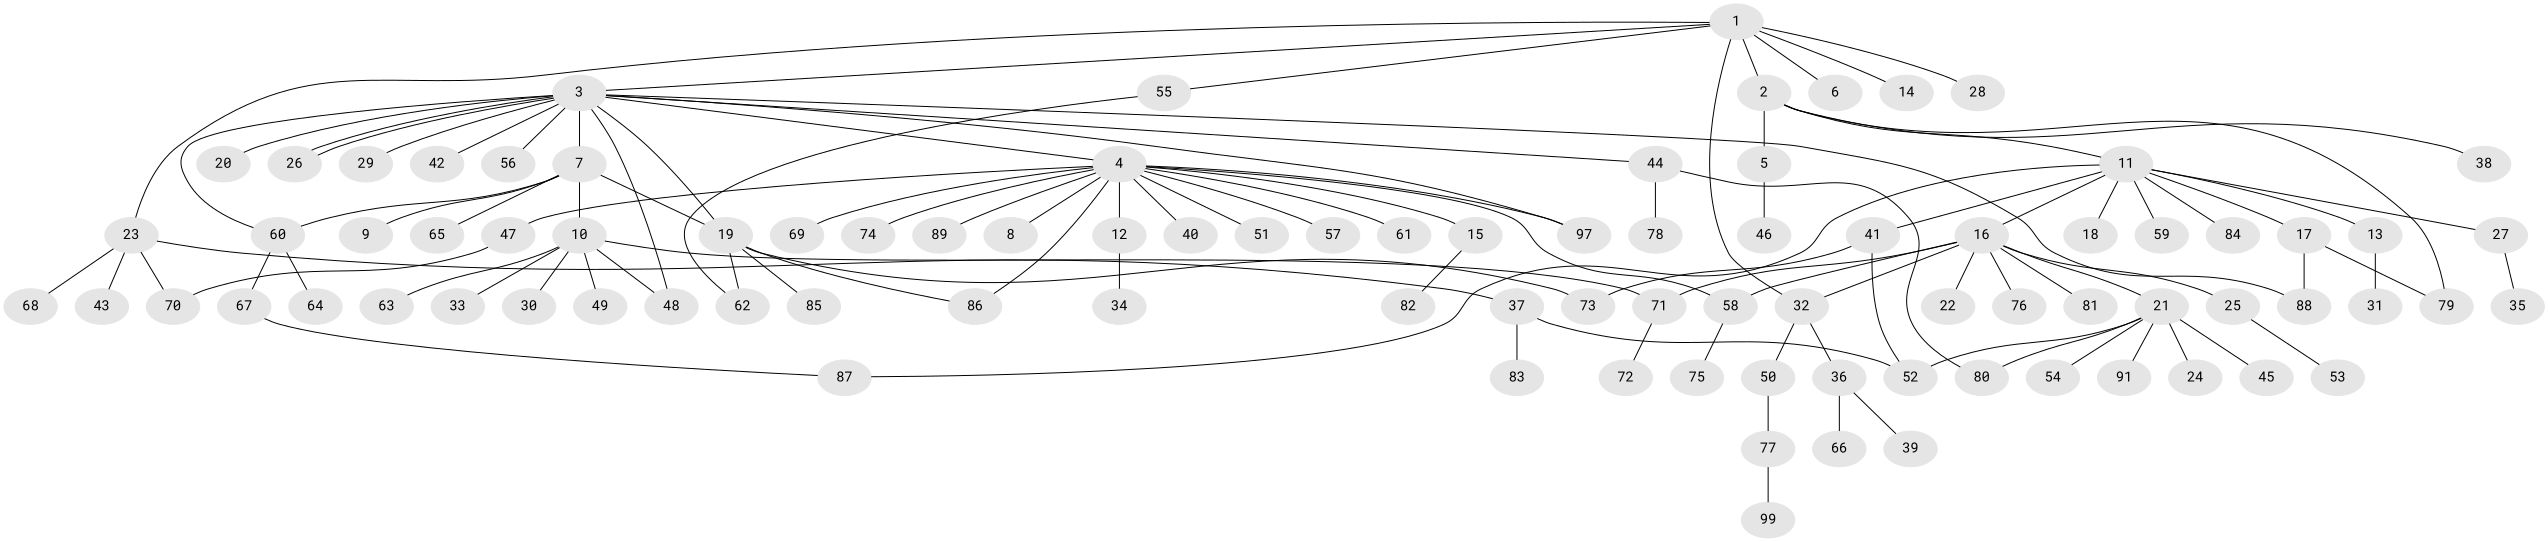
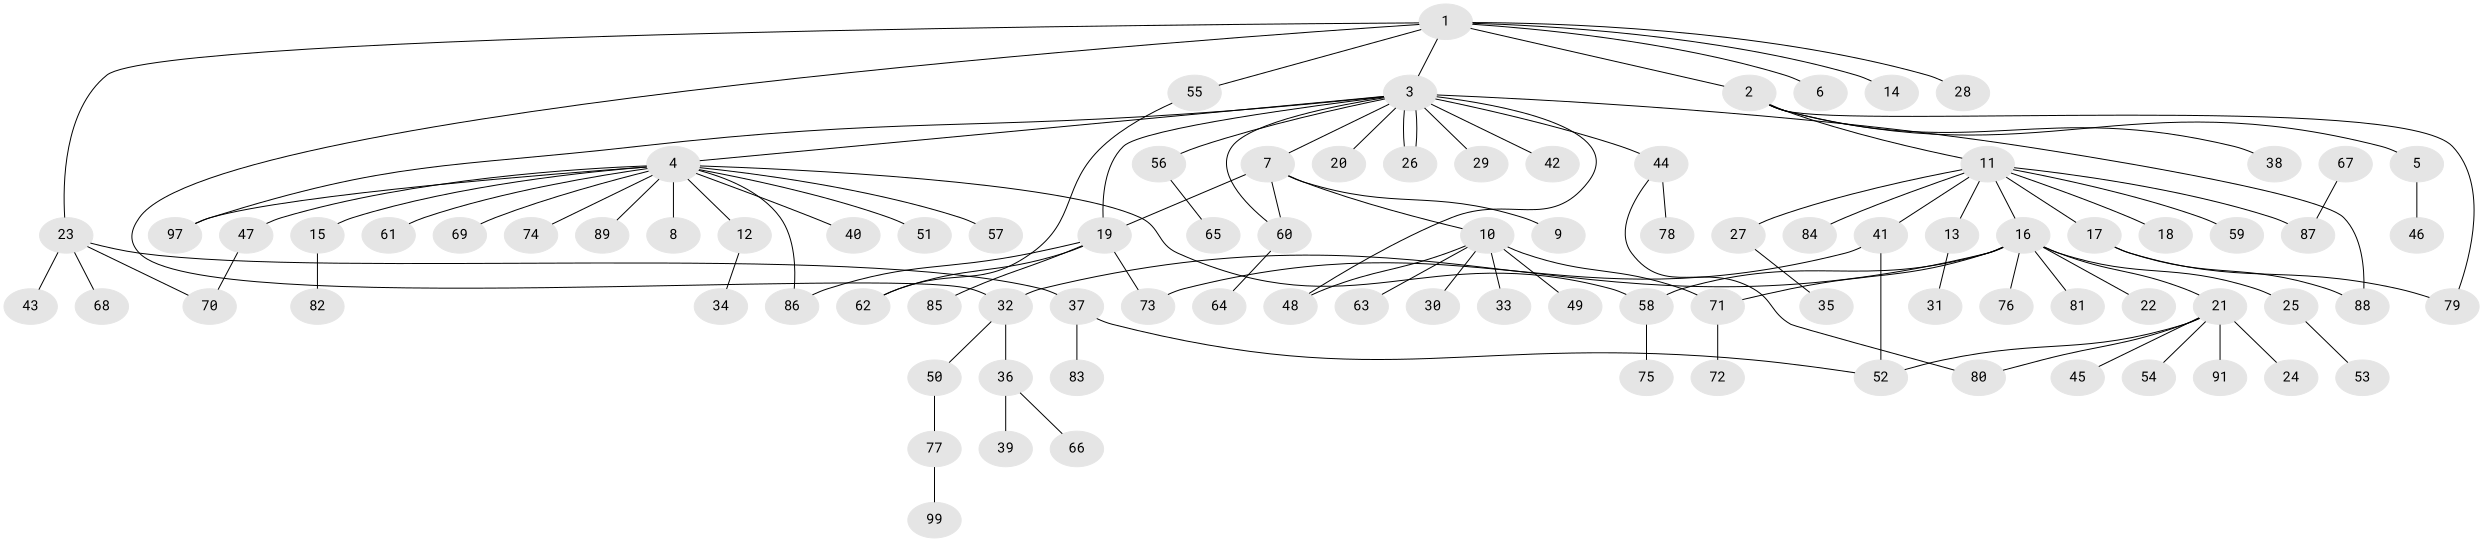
edge "7" -- "65": now "56" -- "65"
edge "60" -- "67": removed
